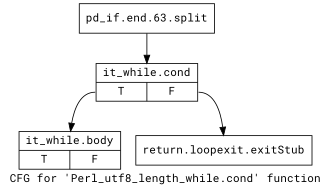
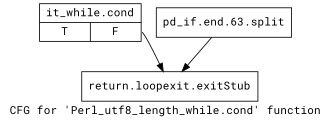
edge "pd_if.end.63.split" -> "it_while.cond": now "pd_if.end.63.split" -> "return.loopexit.exitStub"
node "it_while.body": removed
